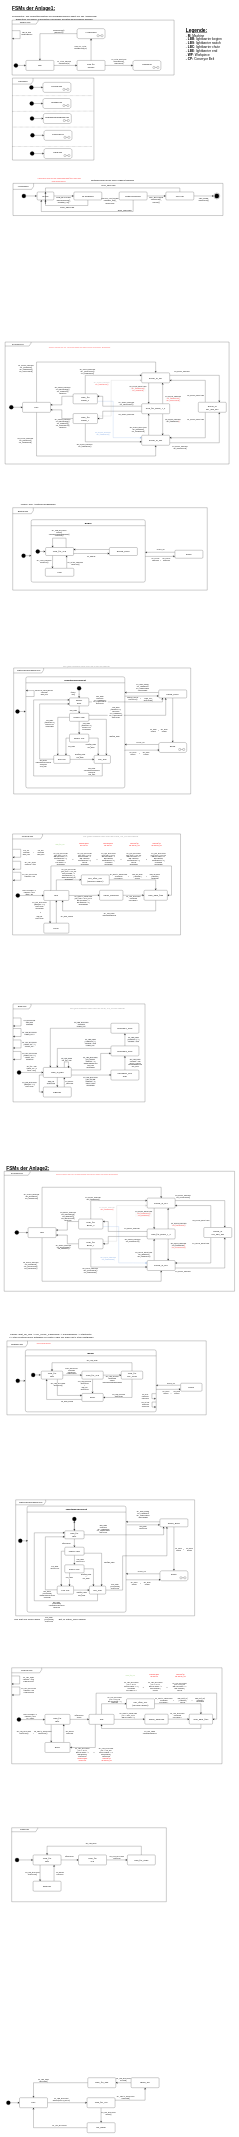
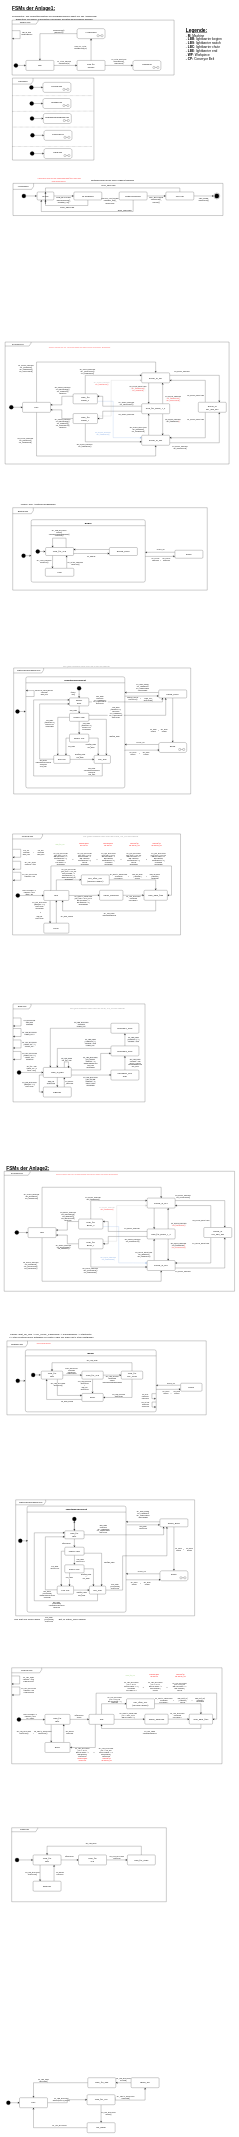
node "M1_ESTOP_RELEASED /M2_flashRedStop() /M2_turnRedOn()": removed
node "Wait_for_typ": moved (101, 2103) -> (101, 2100)
